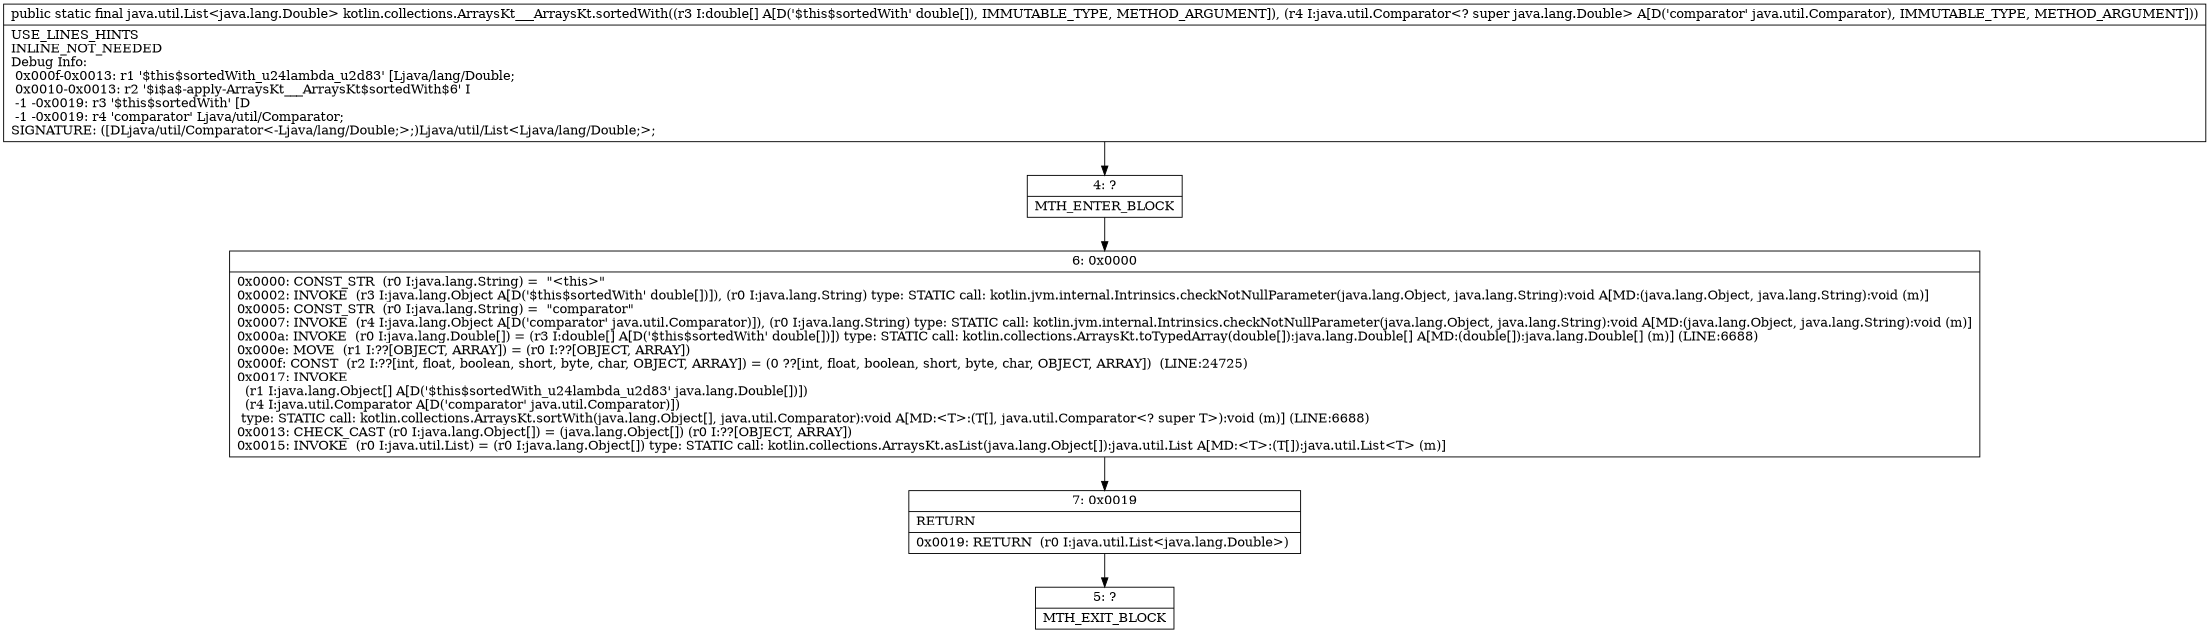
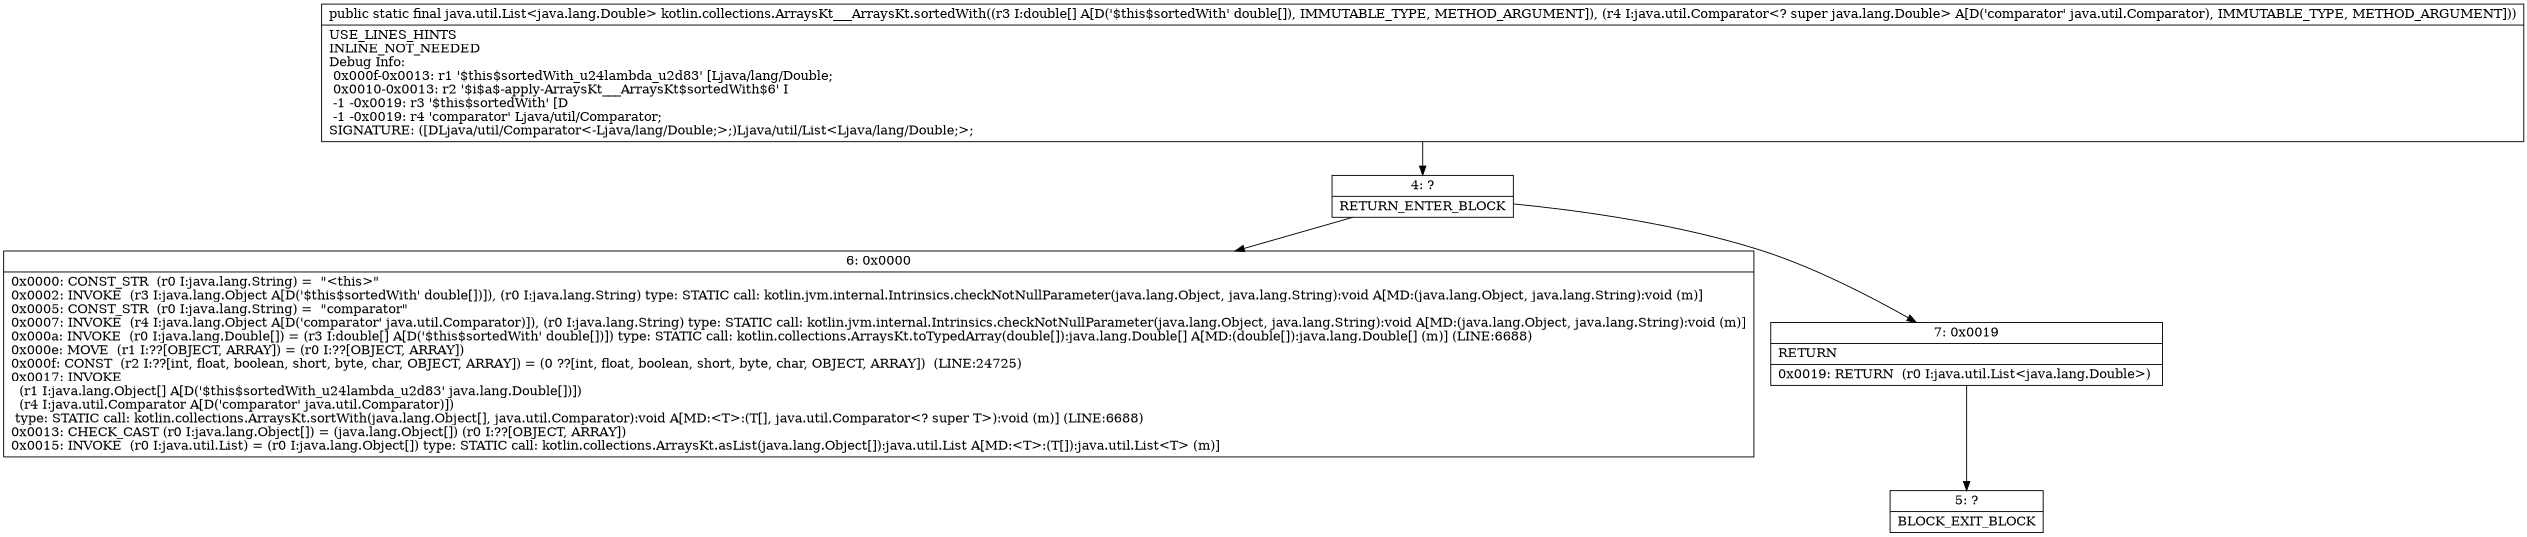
node "4: ?": text "MTH_ENTER_BLOCK" -> "RETURN_ENTER_BLOCK"
edge "6: 0x0000" -> "7: 0x0019": now "4: ?" -> "7: 0x0019"
node "5: ?": text "MTH_EXIT_BLOCK" -> "BLOCK_EXIT_BLOCK"
